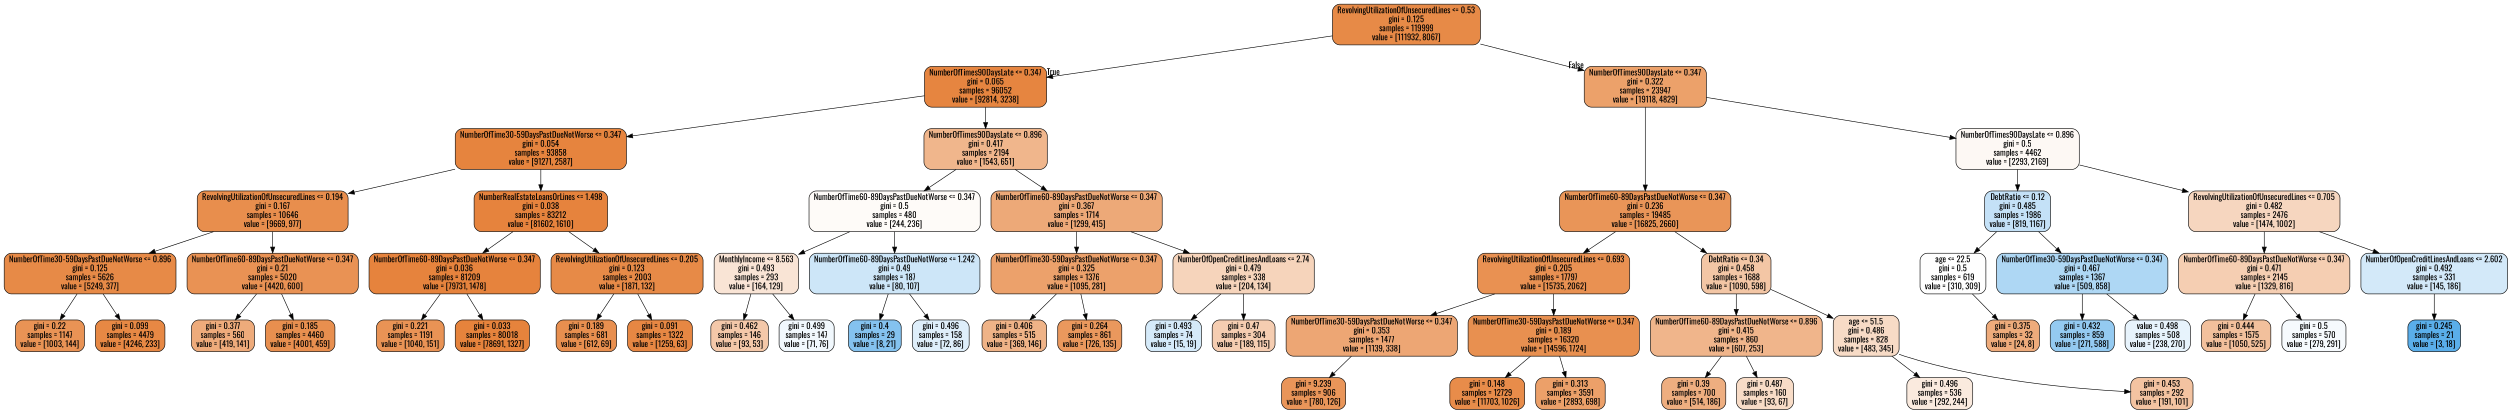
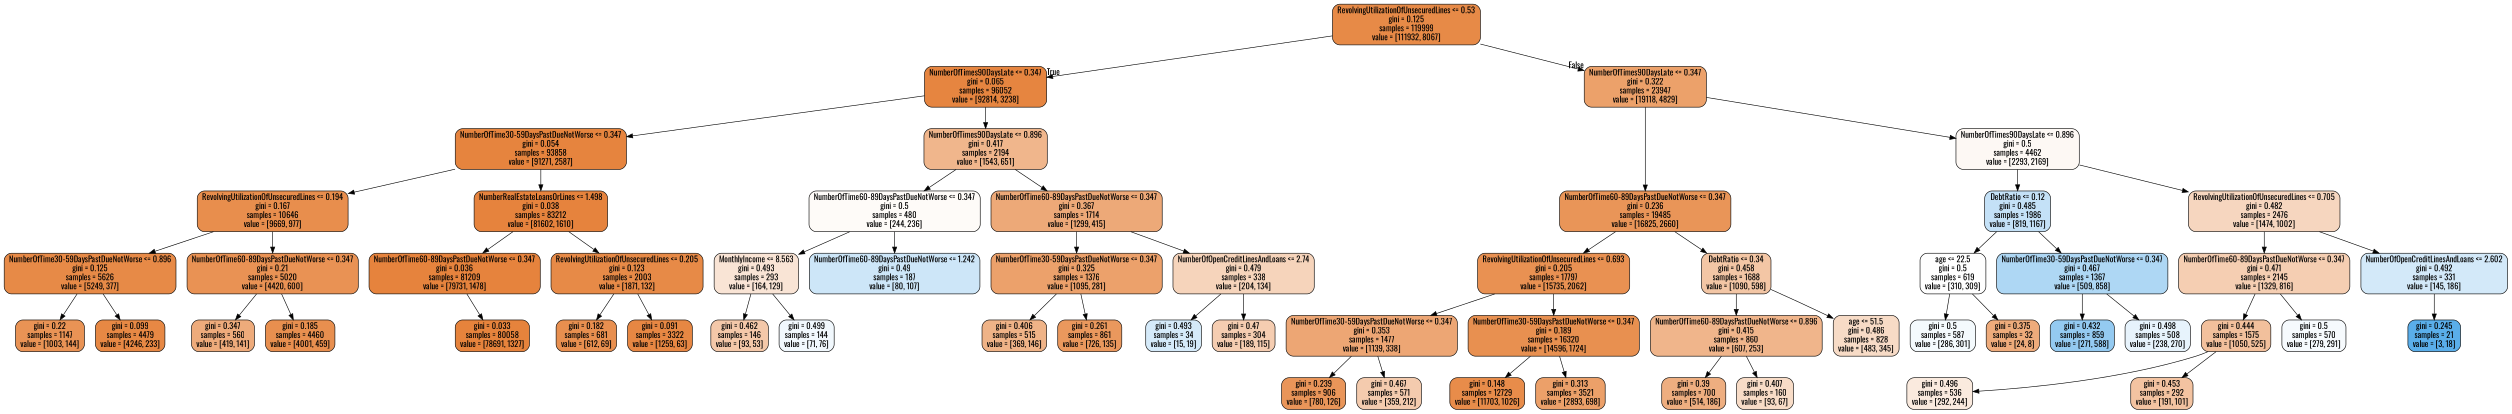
node "gini = 0.377 samples = 560 value = [419, 141]": label "gini = 0.377 samples = 560 value = [419, 141]" -> "gini = 0.347 samples = 560 value = [419, 141]"
node "gini = 0.221 samples = 1191 value = [1040, 151]": removed
node "gini = 0.033 samples = 80018 value = [78691, 1327]": label "gini = 0.033 samples = 80018 value = [78691, 1327]" -> "gini = 0.033 samples = 80058 value = [78691, 1327]"
node "gini = 0.189 samples = 681 value = [612, 69]": label "gini = 0.189 samples = 681 value = [612, 69]" -> "gini = 0.182 samples = 681 value = [612, 69]"
node "gini = 0.091 samples = 1322 value = [1259, 63]": label "gini = 0.091 samples = 1322 value = [1259, 63]" -> "gini = 0.091 samples = 3322 value = [1259, 63]"
node "gini = 0.499 samples = 147 value = [71, 76]": label "gini = 0.499 samples = 147 value = [71, 76]" -> "gini = 0.499 samples = 144 value = [71, 76]"
node "gini = 0.4 samples = 29 value = [8, 21]": removed
node "gini = 0.496 samples = 158 value = [72, 86]": removed
node "gini = 0.264 samples = 861 value = [726, 135]": label "gini = 0.264 samples = 861 value = [726, 135]" -> "gini = 0.261 samples = 861 value = [726, 135]"
node "gini = 0.493 samples = 74 value = [15, 19]": label "gini = 0.493 samples = 74 value = [15, 19]" -> "gini = 0.493 samples = 34 value = [15, 19]"
node "gini = 0.5 samples = 587 value = [286, 301]": added
node "value = 0.498 samples = 508 value = [238, 270]": label "value = 0.498 samples = 508 value = [238, 270]" -> "gini = 0.498 samples = 508 value = [238, 270]"
edge "age <= 51.5 gini = 0.486 samples = 828 value = [483, 345]" -> "gini = 0.496 samples = 536 value = [292, 244]": now "gini = 0.444 samples = 1575 value = [1050, 525]" -> "gini = 0.496 samples = 536 value = [292, 244]"
edge "age <= 51.5 gini = 0.486 samples = 828 value = [483, 345]" -> "gini = 0.453 samples = 292 value = [191, 101]": now "gini = 0.444 samples = 1575 value = [1050, 525]" -> "gini = 0.453 samples = 292 value = [191, 101]"
node "gini = 9.239 samples = 906 value = [780, 126]": label "gini = 9.239 samples = 906 value = [780, 126]" -> "gini = 0.239 samples = 906 value = [780, 126]"
node "gini = 0.467 samples = 571 value = [359, 212]": added
node "gini = 0.313 samples = 3591 value = [2893, 698]": label "gini = 0.313 samples = 3591 value = [2893, 698]" -> "gini = 0.313 samples = 3521 value = [2893, 698]"
node "gini = 0.487 samples = 160 value = [93, 67]": label "gini = 0.487 samples = 160 value = [93, 67]" -> "gini = 0.407 samples = 160 value = [93, 67]"
